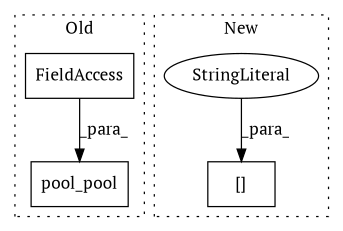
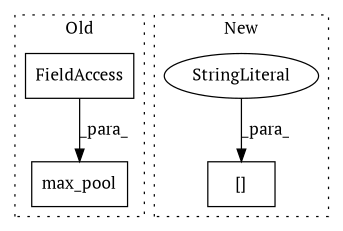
node "pool_pool": label "pool_pool" -> "max_pool"
